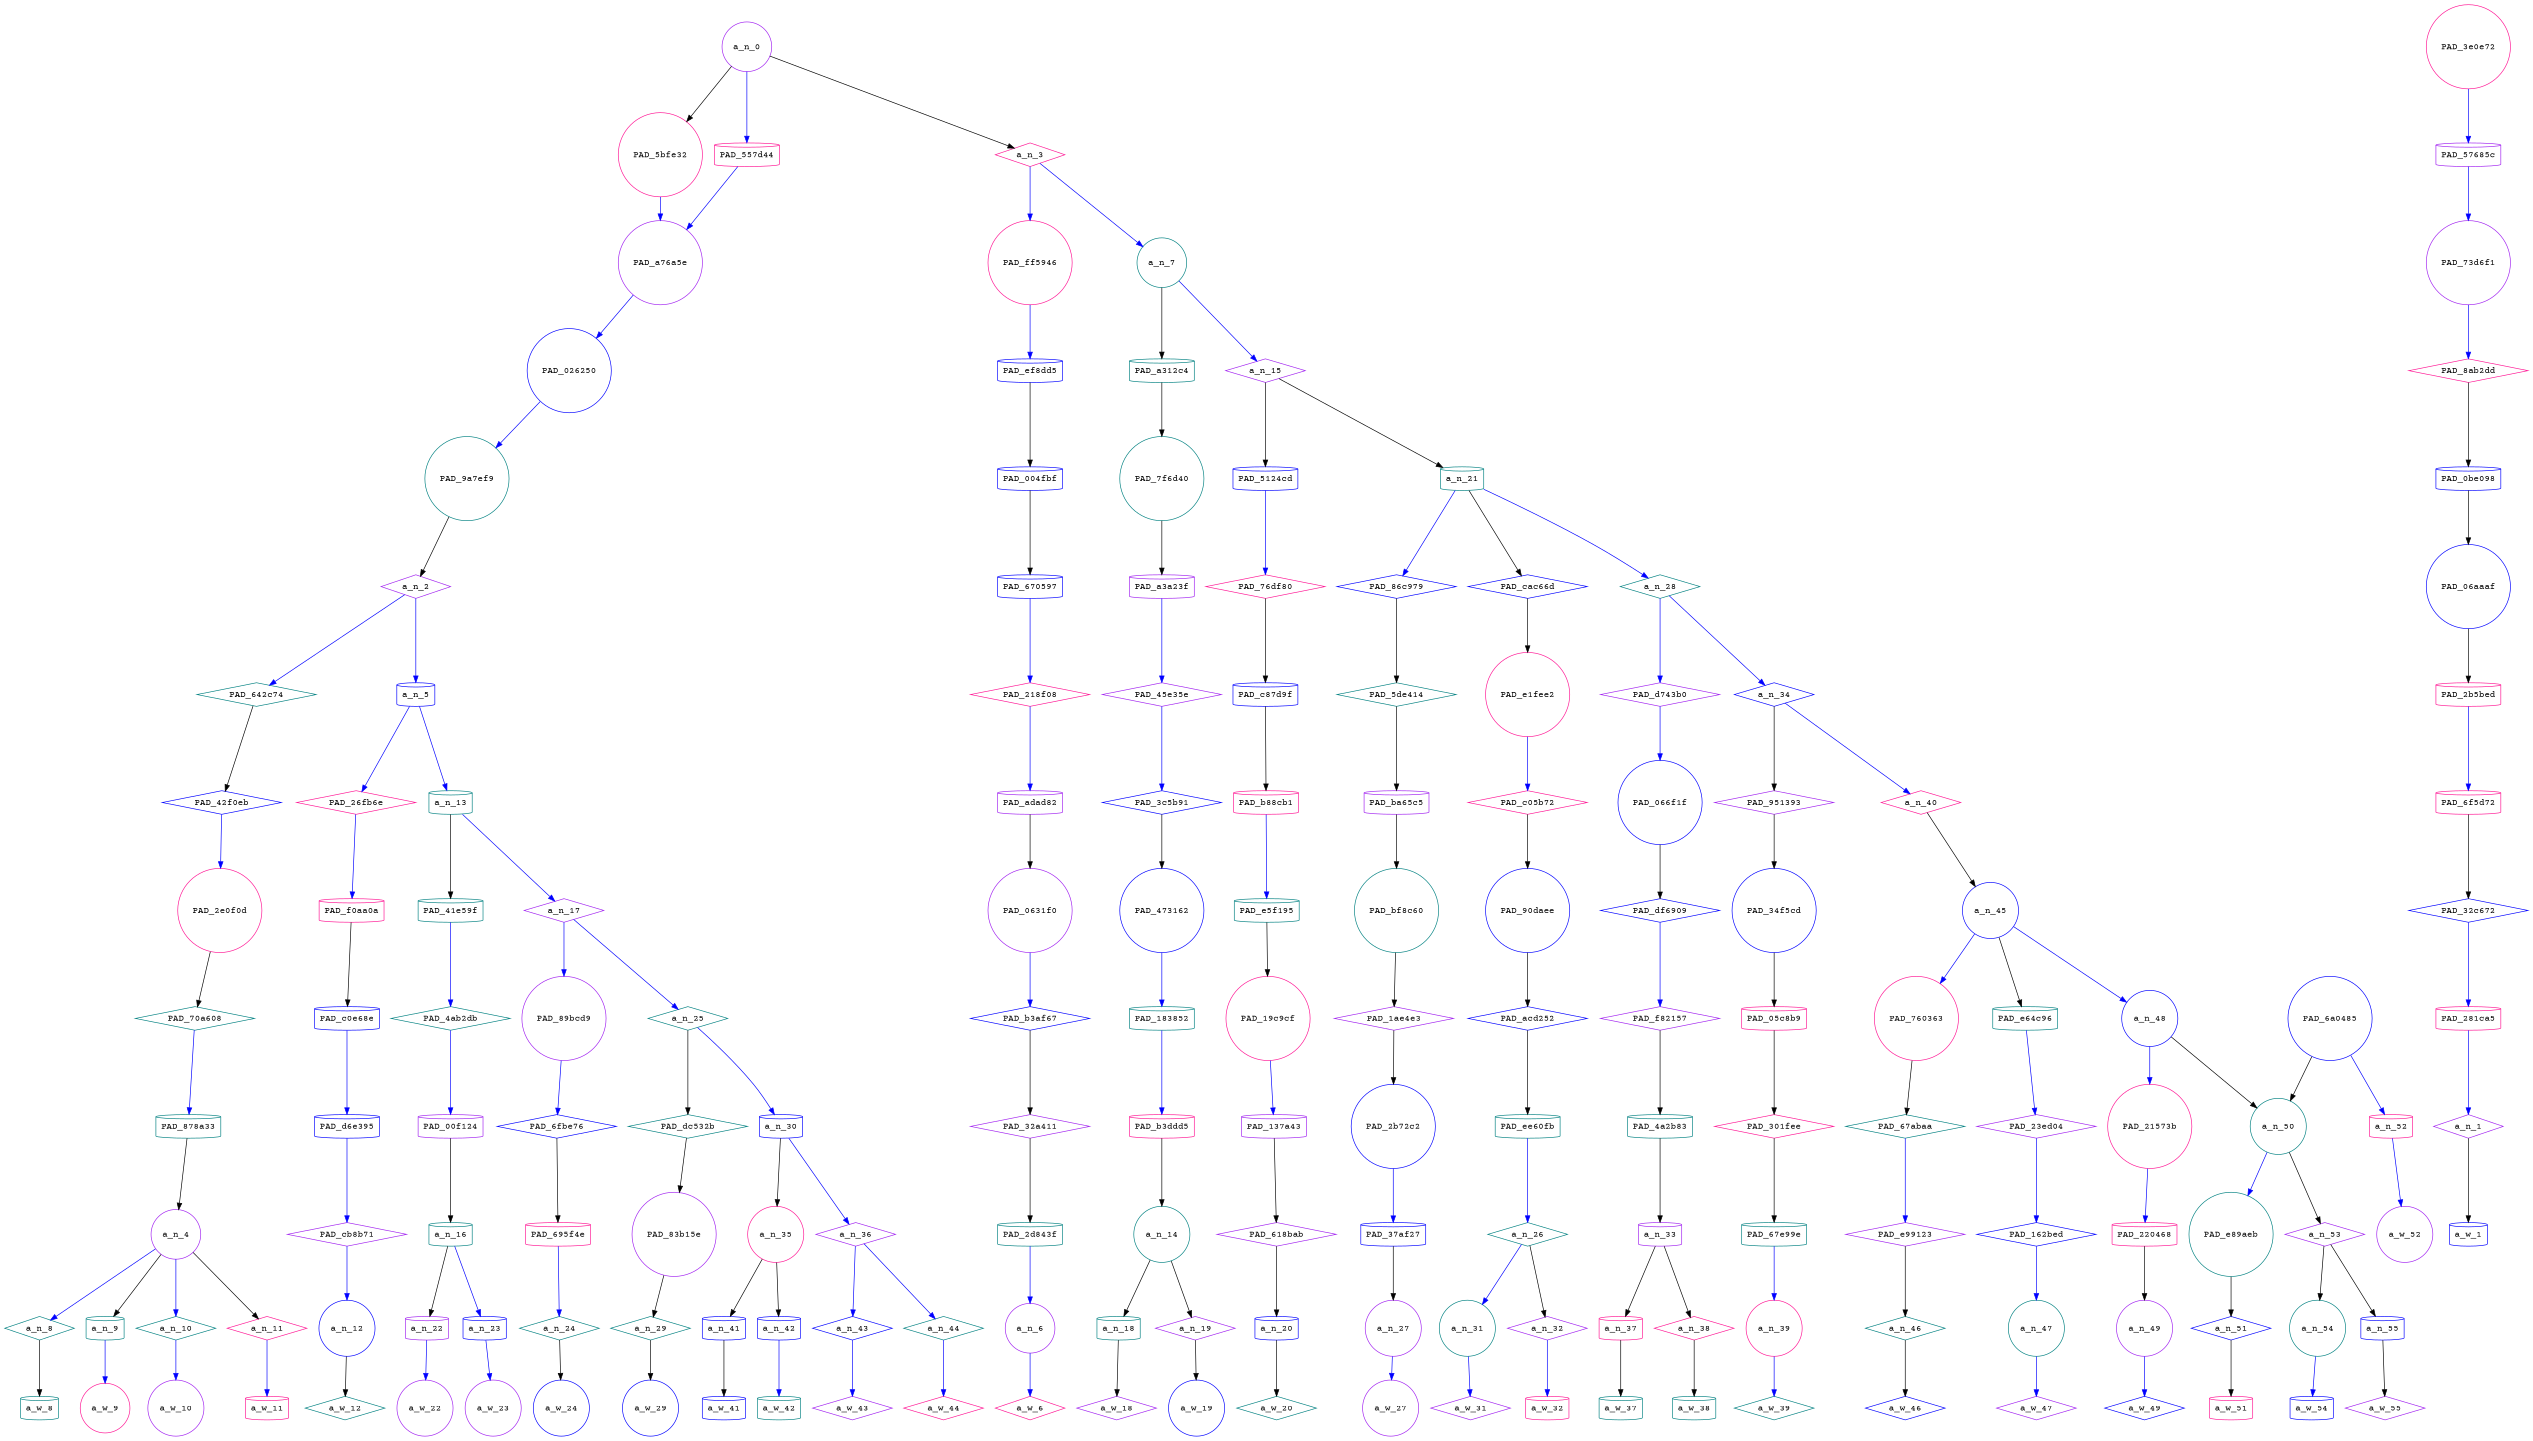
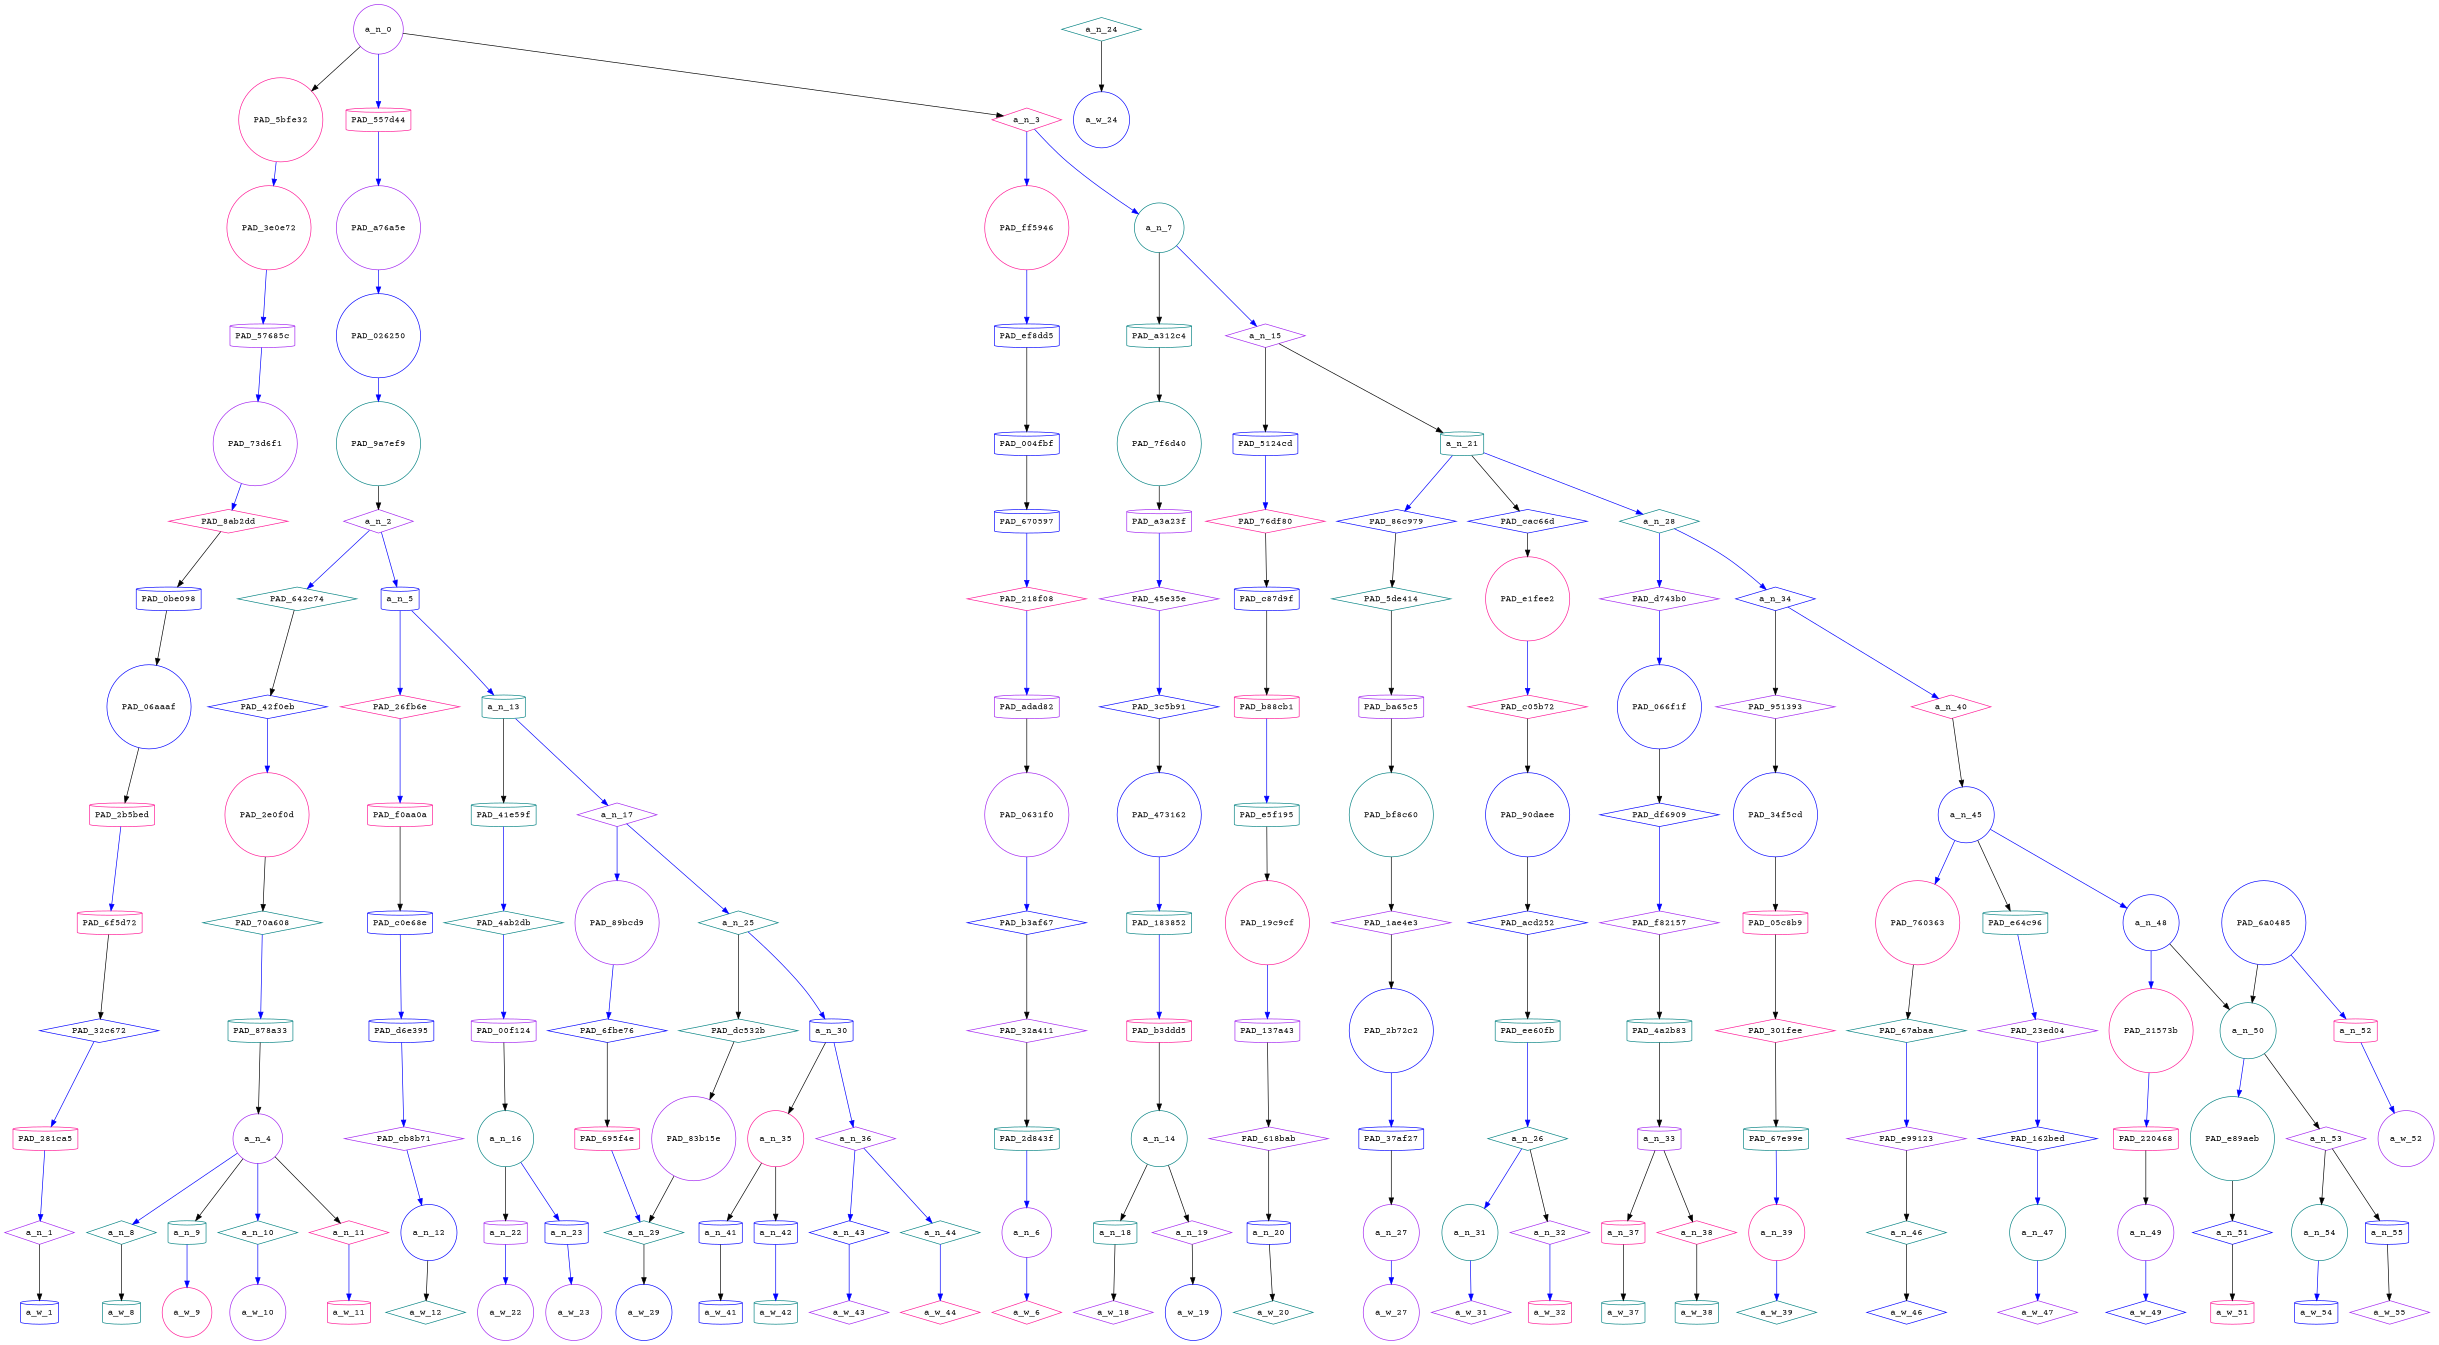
edge "PAD_5bfe32" -> "PAD_a76a5e": now "PAD_5bfe32" -> "PAD_3e0e72"
node "a_n_16": shape cylinder -> circle
edge "PAD_695f4e" -> "a_n_24": now "PAD_695f4e" -> "a_n_29"
